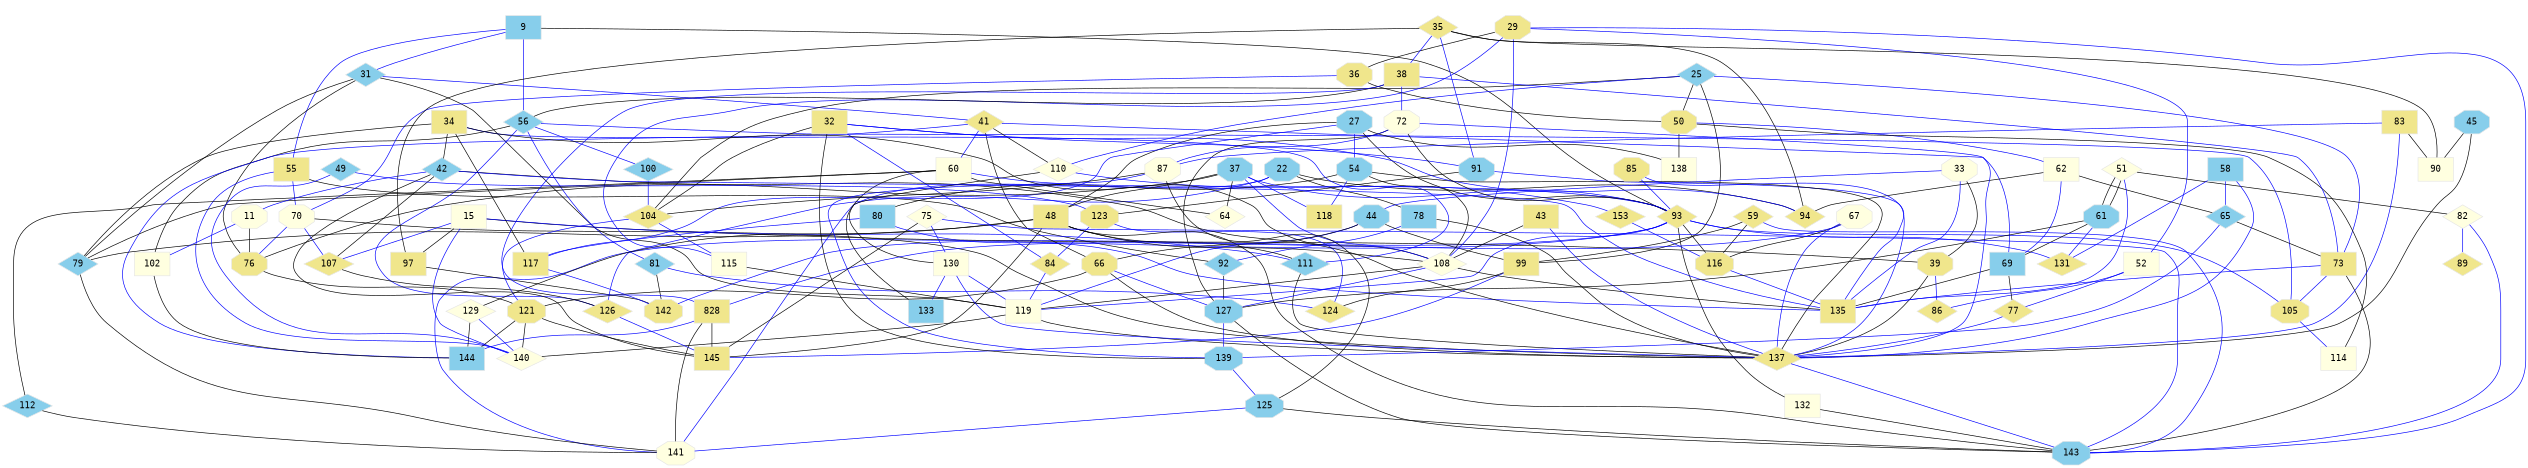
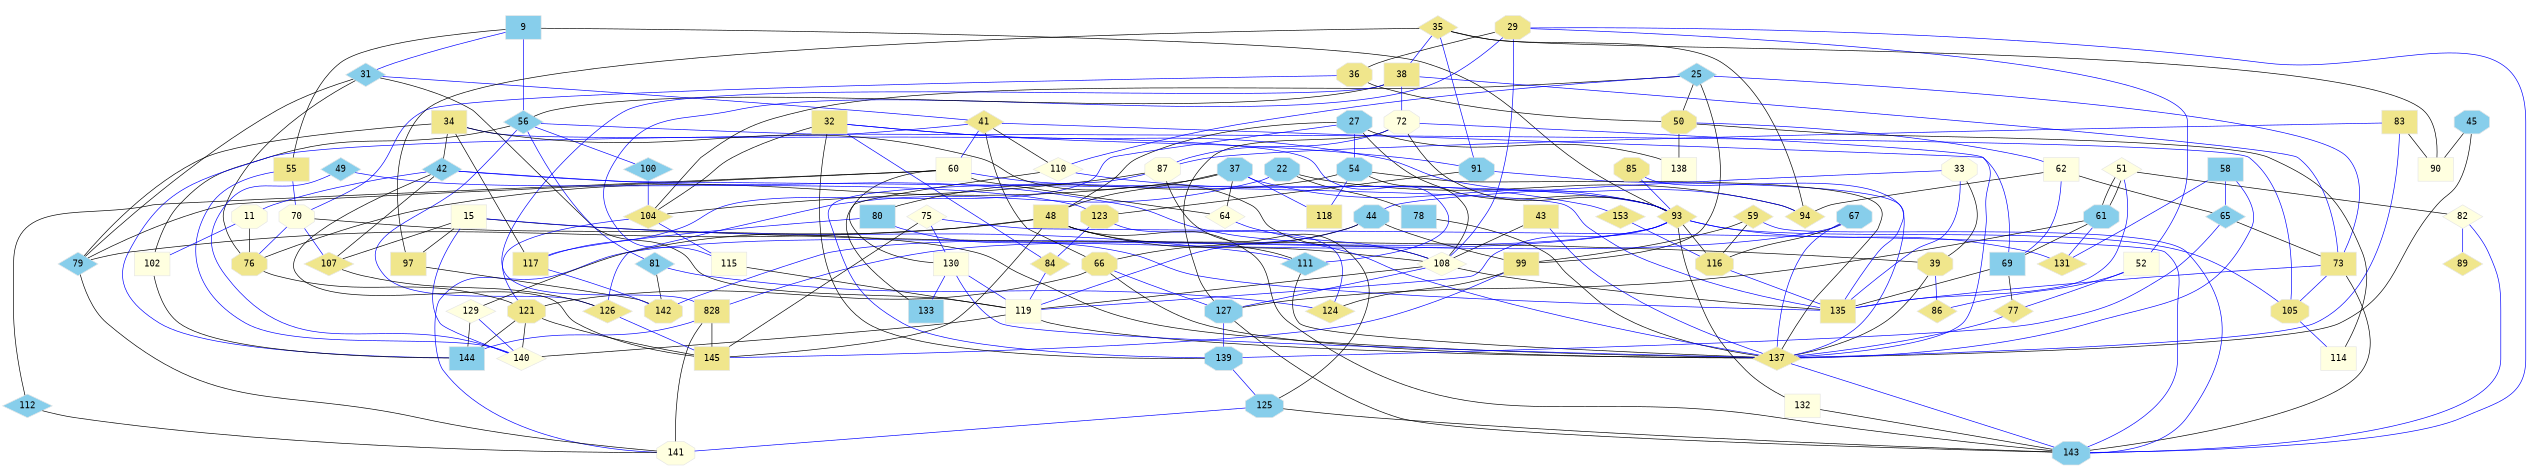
edge "9" -- "55": color blue -> black
node "67": fillcolor lightyellow -> skyblue
edge "37" -- "108": now "64" -- "108"
edge "42" -- "137": color black -> blue
edge "15" -- "107": color blue -> black
node "92": removed
edge "22" -- "141": removed
